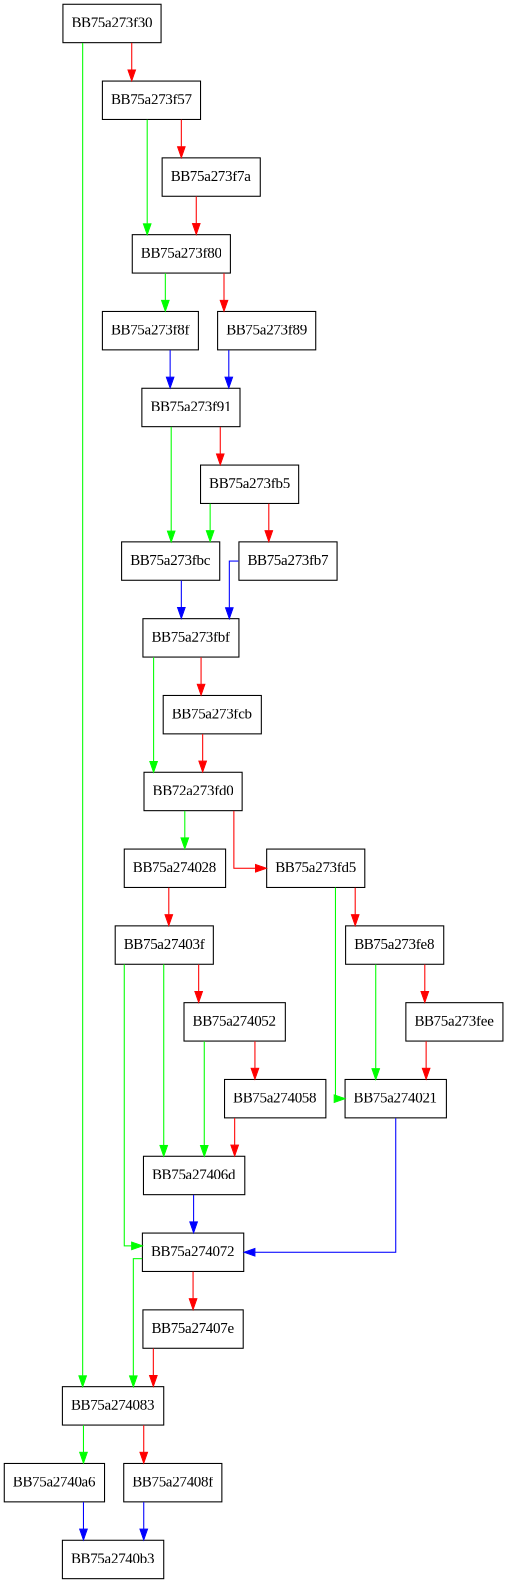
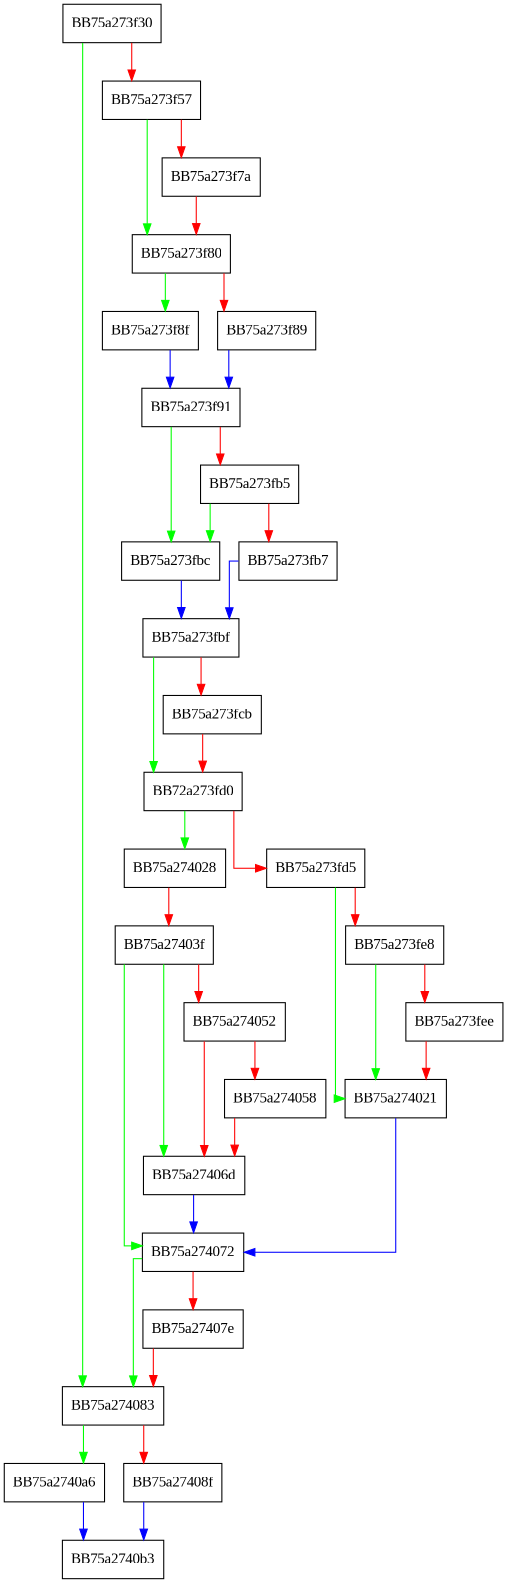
edge "BB75a274052" -> "BB75a27406d": color green -> red
